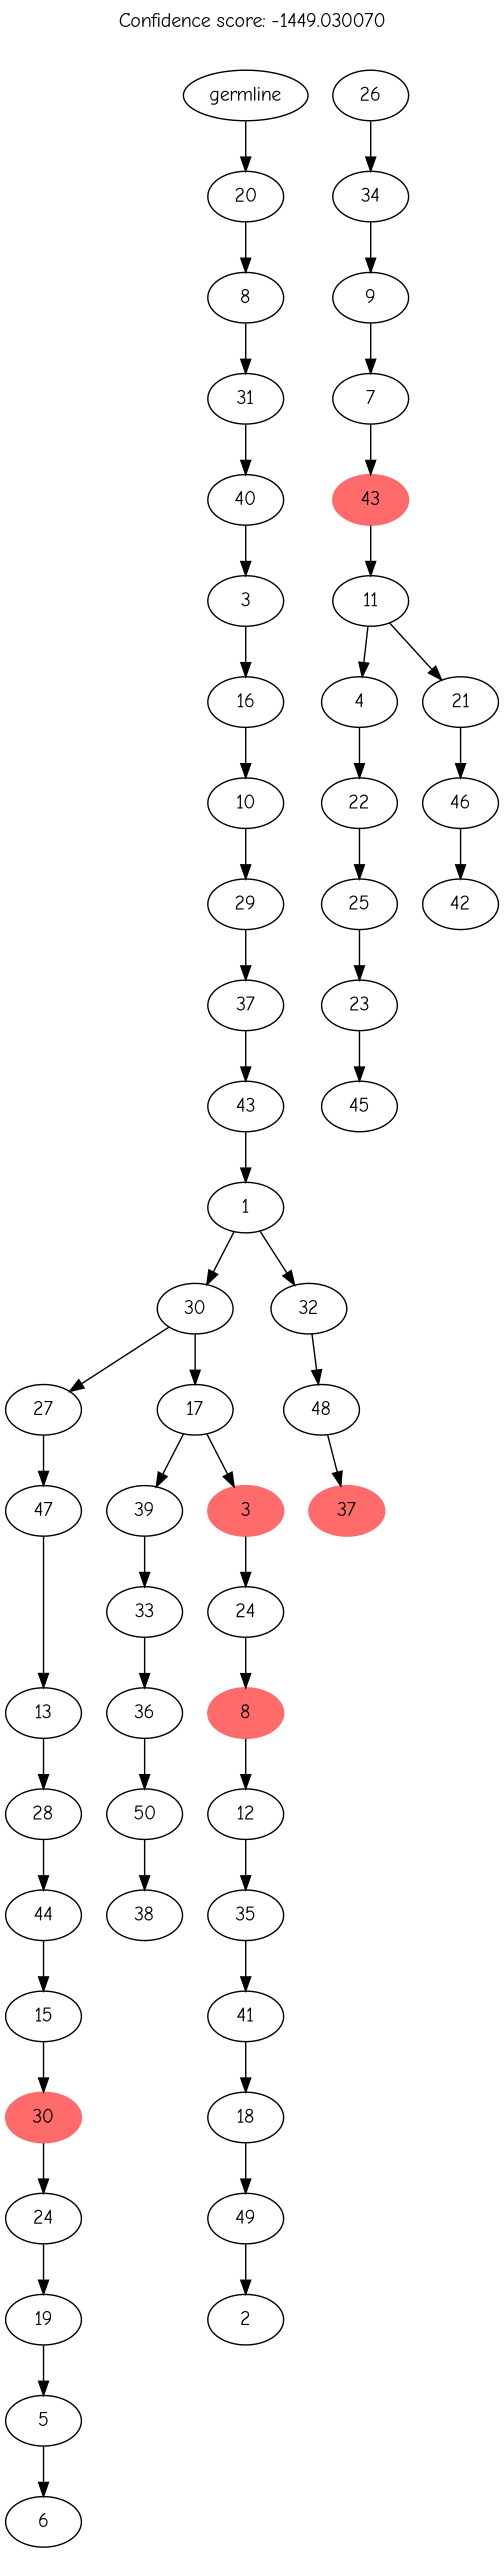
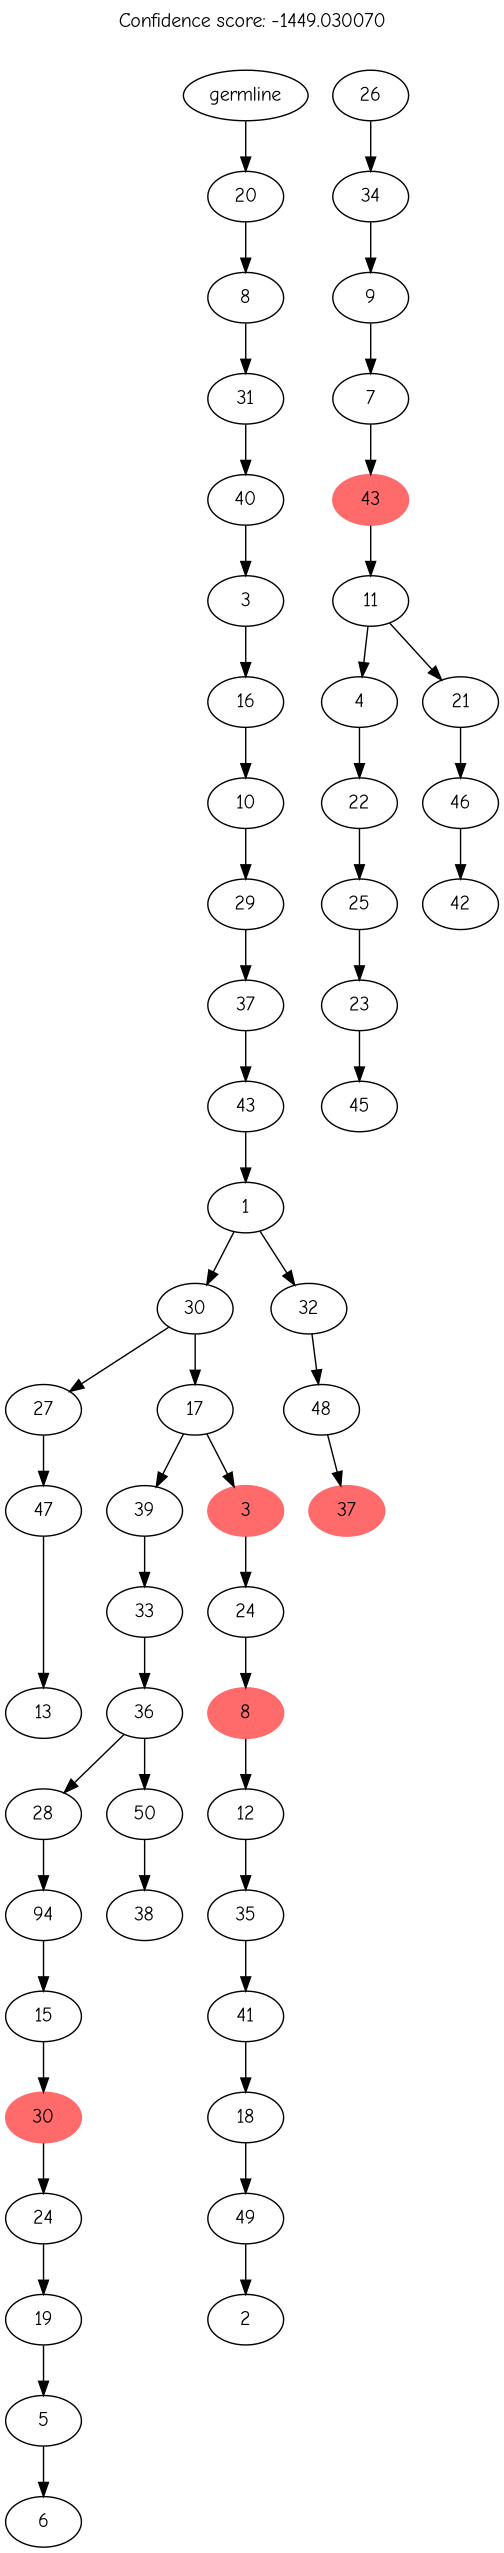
edge "13" -> "28": now "36" -> "28"
node "44": label "44" -> "94"
